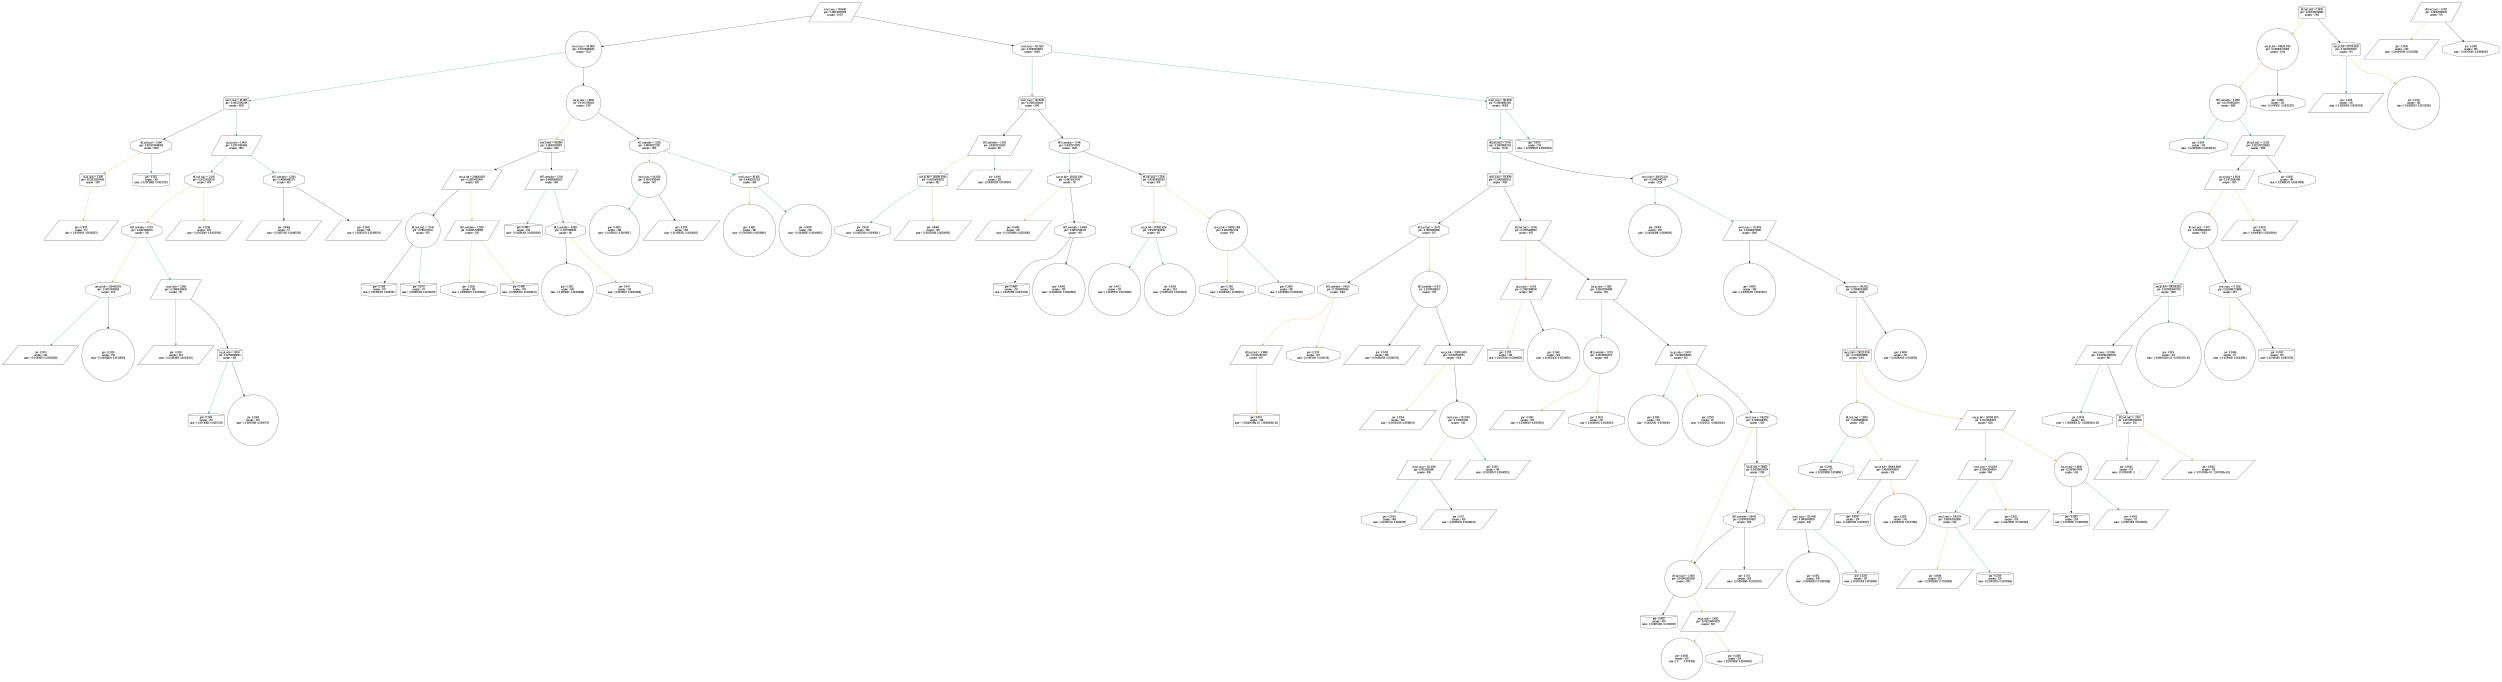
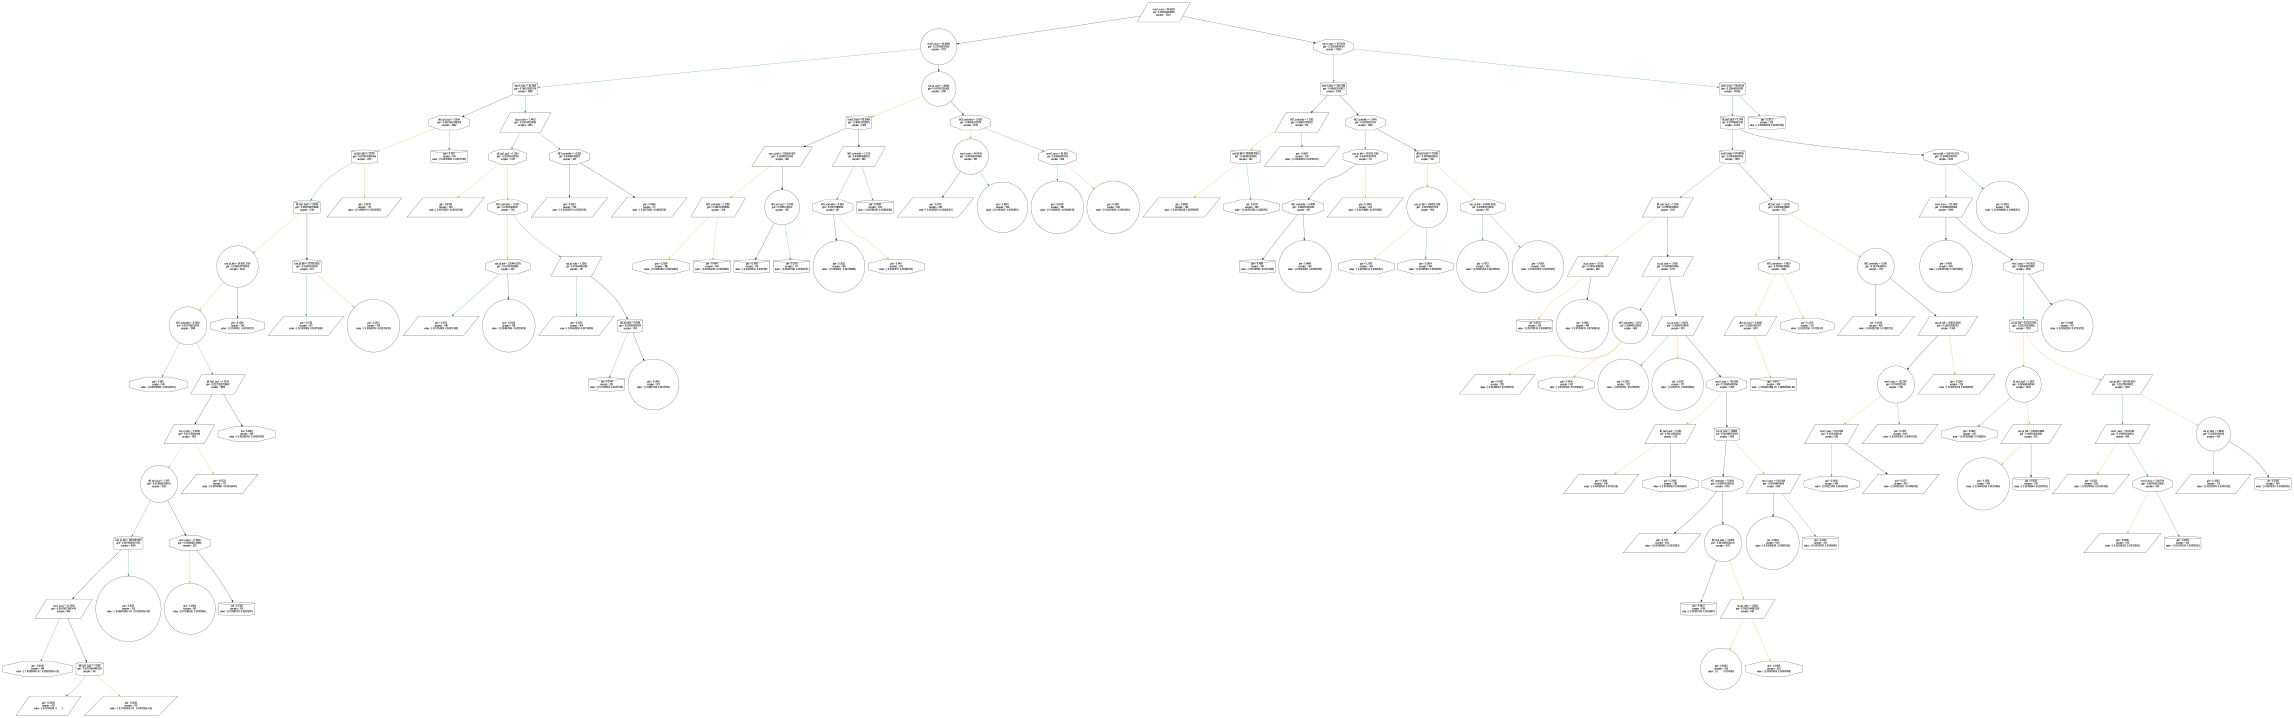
edge "tau_pt_ratio <= 3.1087 gini = 0.0726335091666 samples = 2917" -> "dR_tau1_tau2 <= 1.3838 gini = 0.0565103708682 samples = 2745": added
edge "mmc1_mass <= 114.8748 gini = 0.214959691025 samples = 7050" -> "dR_tau1_tau2 <= 1.2768 gini = 0.315254436687 samples = 1873": color black -> teal
edge "mmc1_mass <= 118.8258 gini = 0.116950487556 samples = 2733" -> "dR_tau1_tau2 <= 1.2509 gini = 0.0434656593241 samples = 1012": now "mmc1_mass <= 118.8258 gini = 0.116950487556 samples = 2733" -> "dR_tau1_tau2 <= 1.2782 gini = 0.181329556551 samples = 575"
